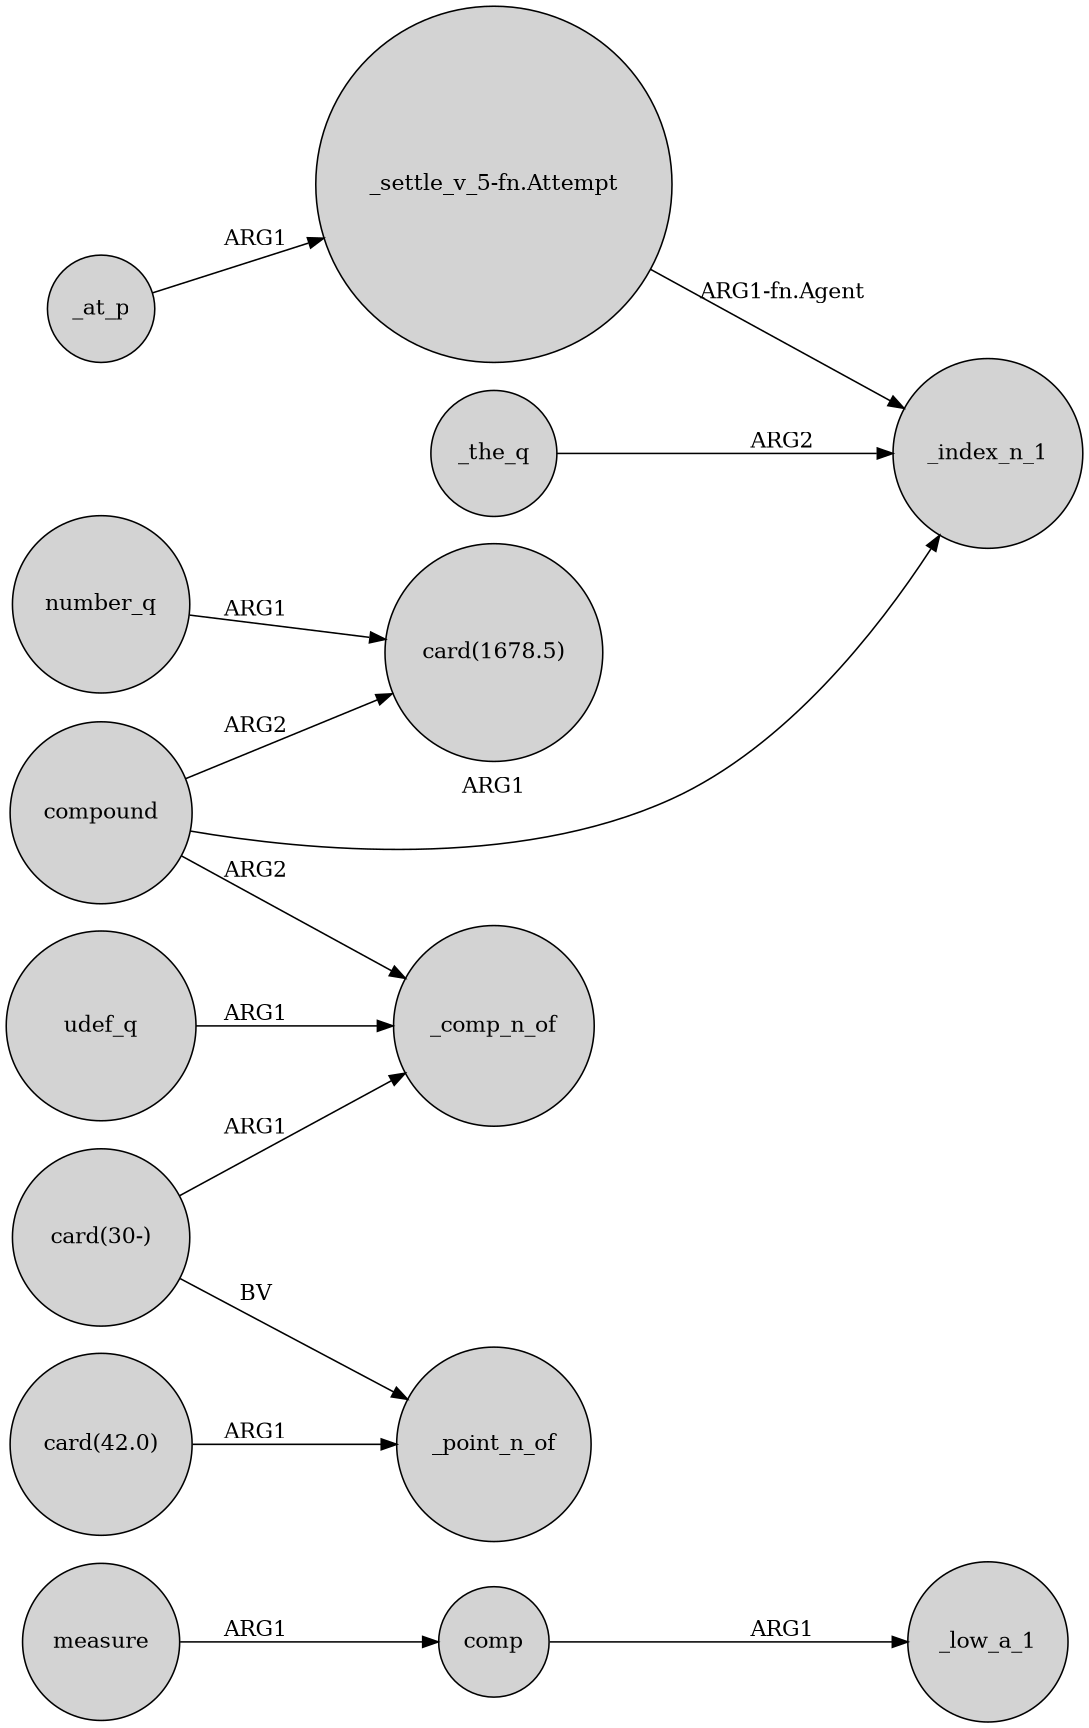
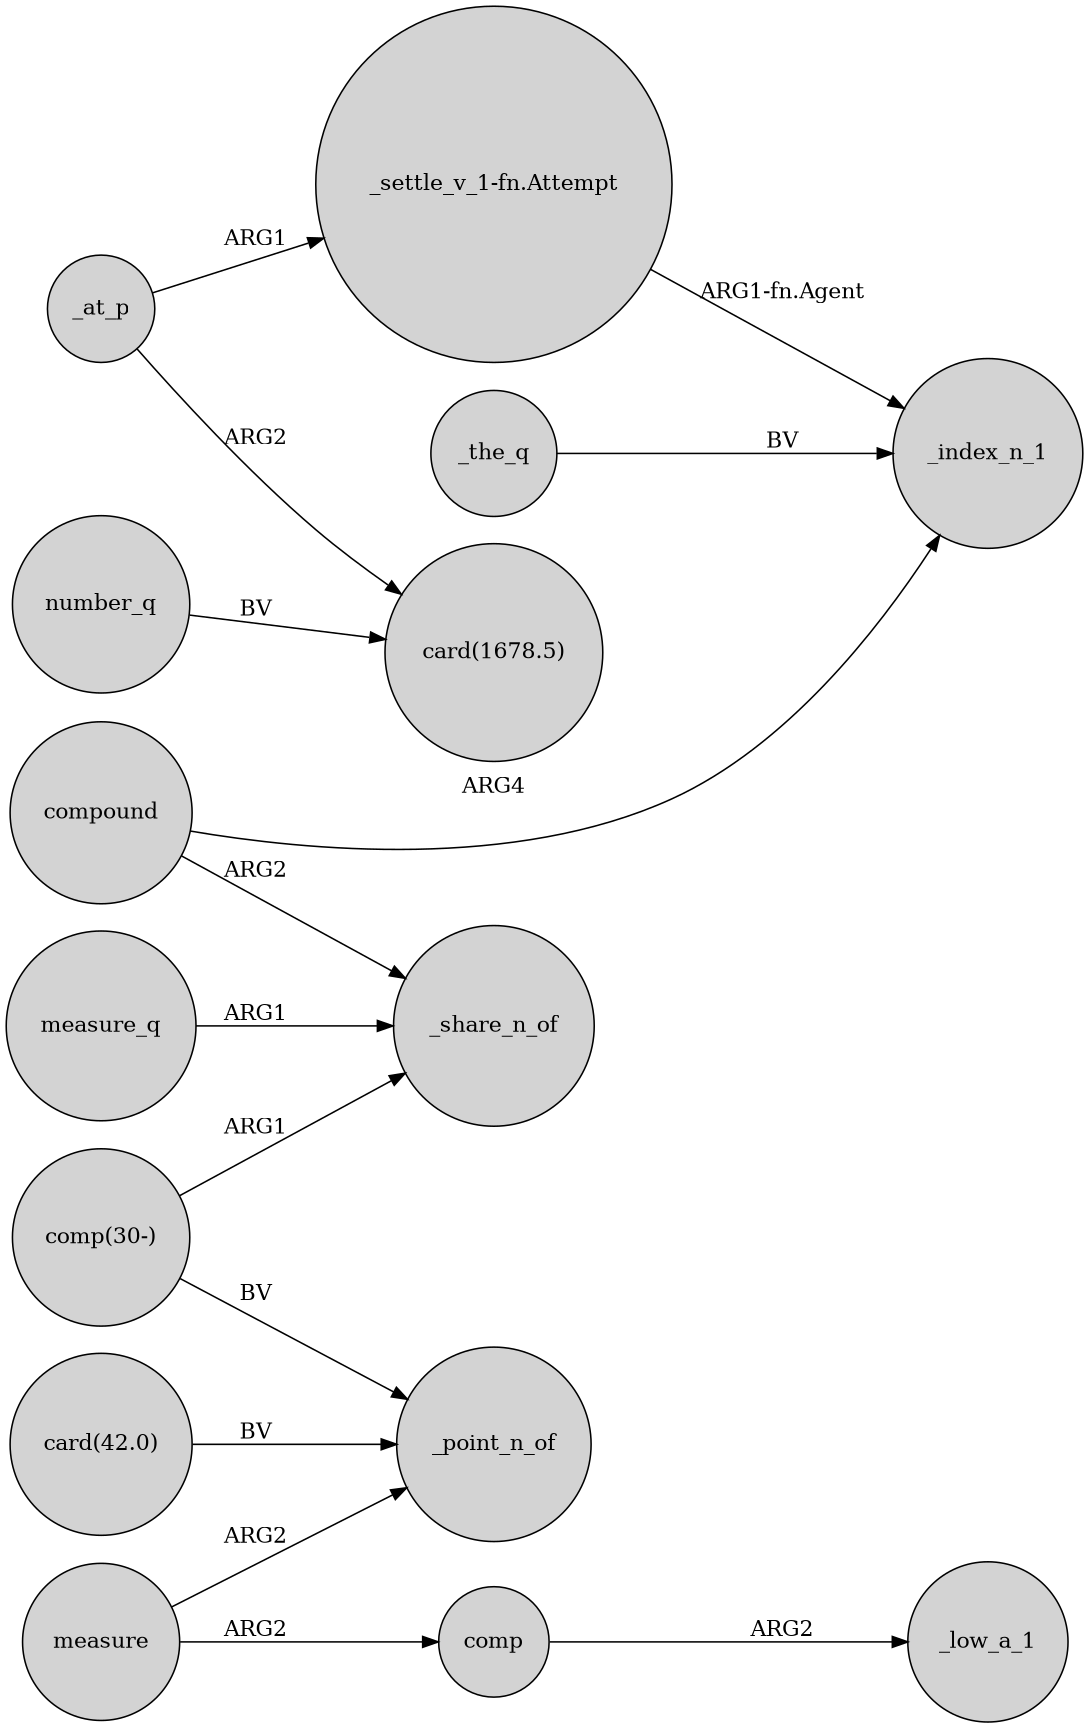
node "_settle_v_5-fn.Attempt": label "_settle_v_5-fn.Attempt" -> "_settle_v_1-fn.Attempt"
edge "_the_q" -> "_index_n_1": label "ARG2" -> "BV"
edge "number_q" -> "card(1678.5)": label "ARG1" -> "BV"
edge "compound" -> "card(1678.5)": now "_at_p" -> "card(1678.5)"
edge "compound" -> "_index_n_1": label "ARG1" -> "ARG4"
node "udef_q": label "udef_q" -> "measure_q"
node "_comp_n_of": label "_comp_n_of" -> "_share_n_of"
node "card(30-)": label "card(30-)" -> "comp(30-)"
edge "card(42.0)" -> "_point_n_of": label "ARG1" -> "BV"
edge "measure" -> "_point_n_of": added, label "ARG2"
edge "measure" -> "comp": label "ARG1" -> "ARG2"
edge "comp" -> "_low_a_1": label "ARG1" -> "ARG2"
